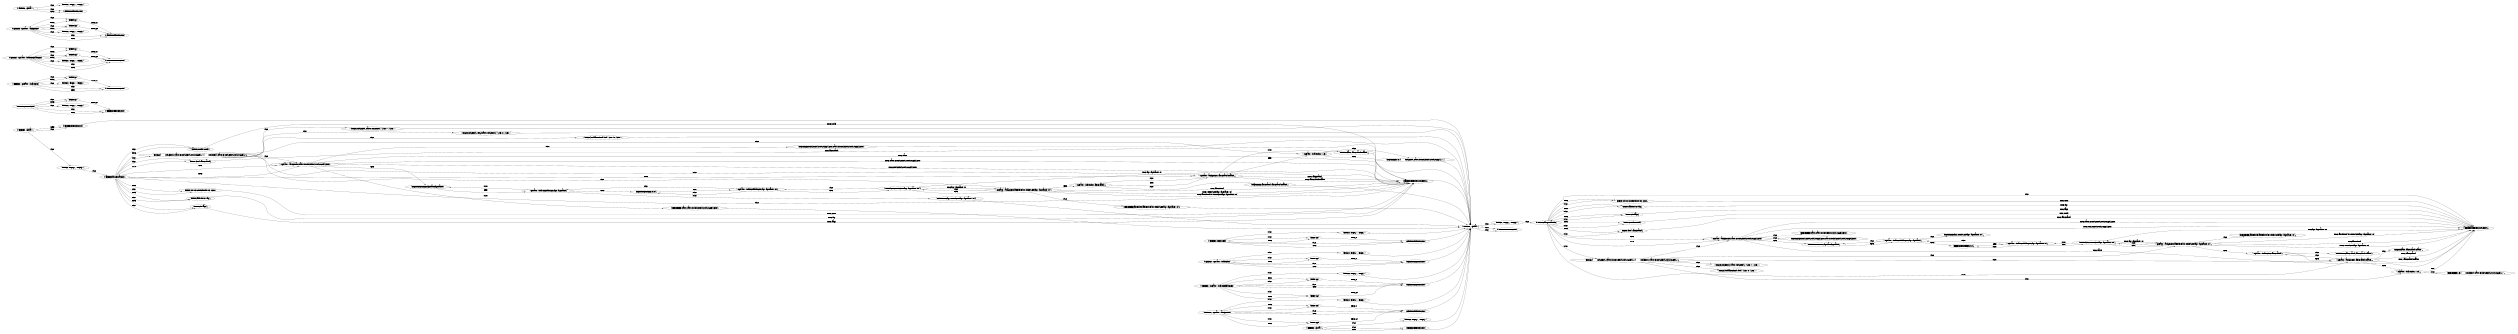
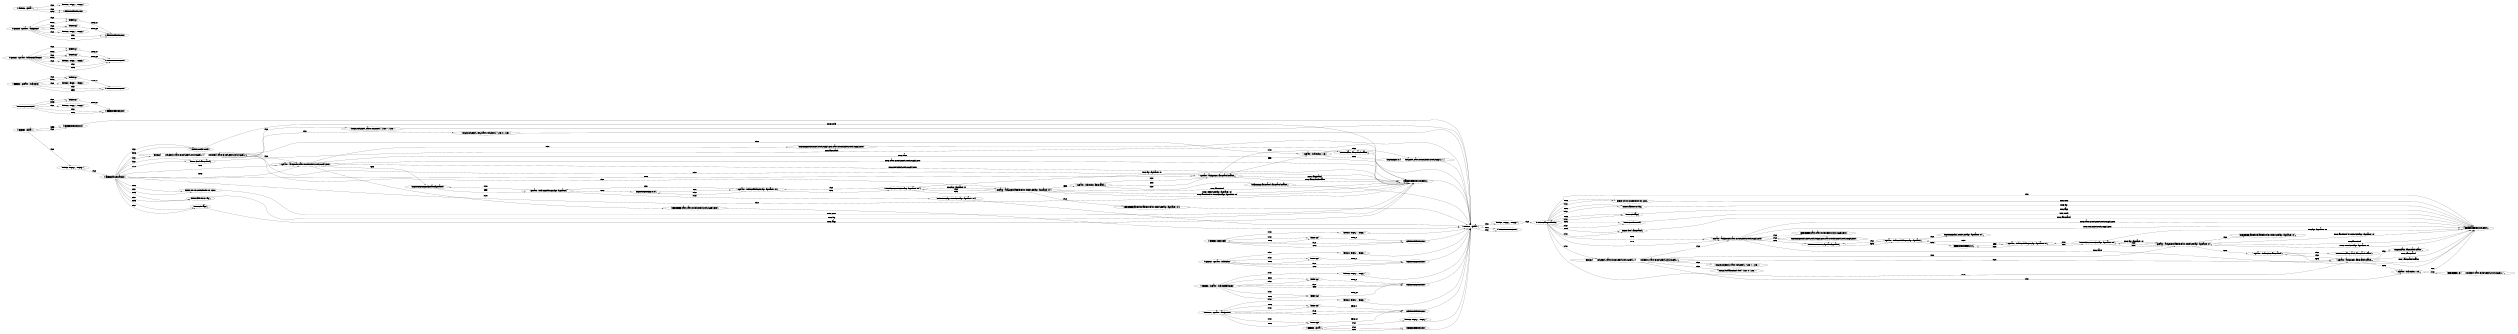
node "<(LOCAL,bool file_existed: bool)<SUB>9</SUB>>": removed
